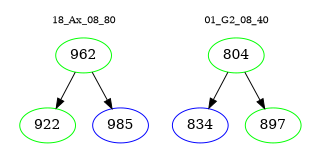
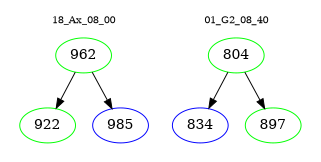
cluster "18_Ax_08_80": label "18_Ax_08_80" -> "18_Ax_08_00"
